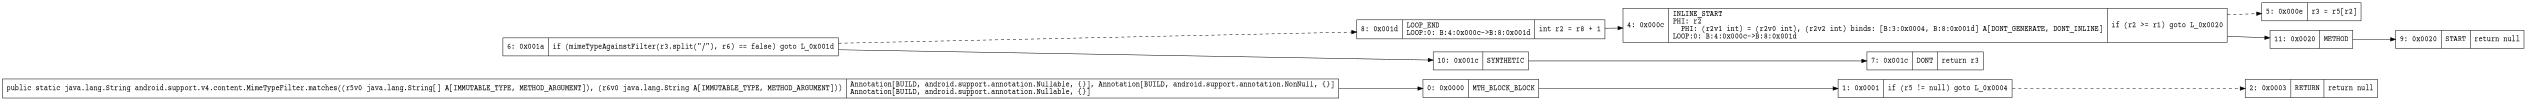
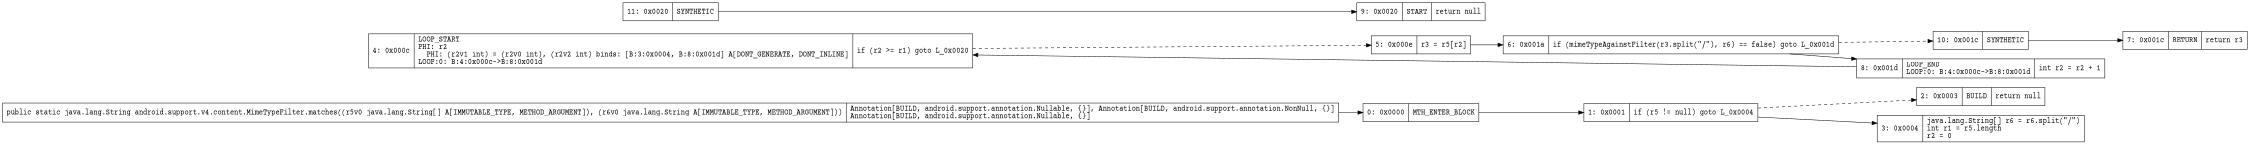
node "4: 0x000c": text "INLINE_START" -> "LOOP_START"
node "8: 0x001d": text "int r2 = r8 + 1" -> "int r2 = r2 + 1"
edge "4: 0x000c" -> "11: 0x0020": removed
edge "6: 0x001a" -> "8: 0x001d": style dashed -> solid
node "11: 0x0020": text "METHOD" -> "SYNTHETIC"
edge "5: 0x000e" -> "6: 0x001a": added
edge "6: 0x001a" -> "10: 0x001c": style solid -> dashed
node "7: 0x001c": text "DONT" -> "RETURN"
node "0: 0x0000": text "MTH_BLOCK_BLOCK" -> "MTH_ENTER_BLOCK"
node "2: 0x0003": text "RETURN" -> "BUILD"
node "3: 0x0004": added
